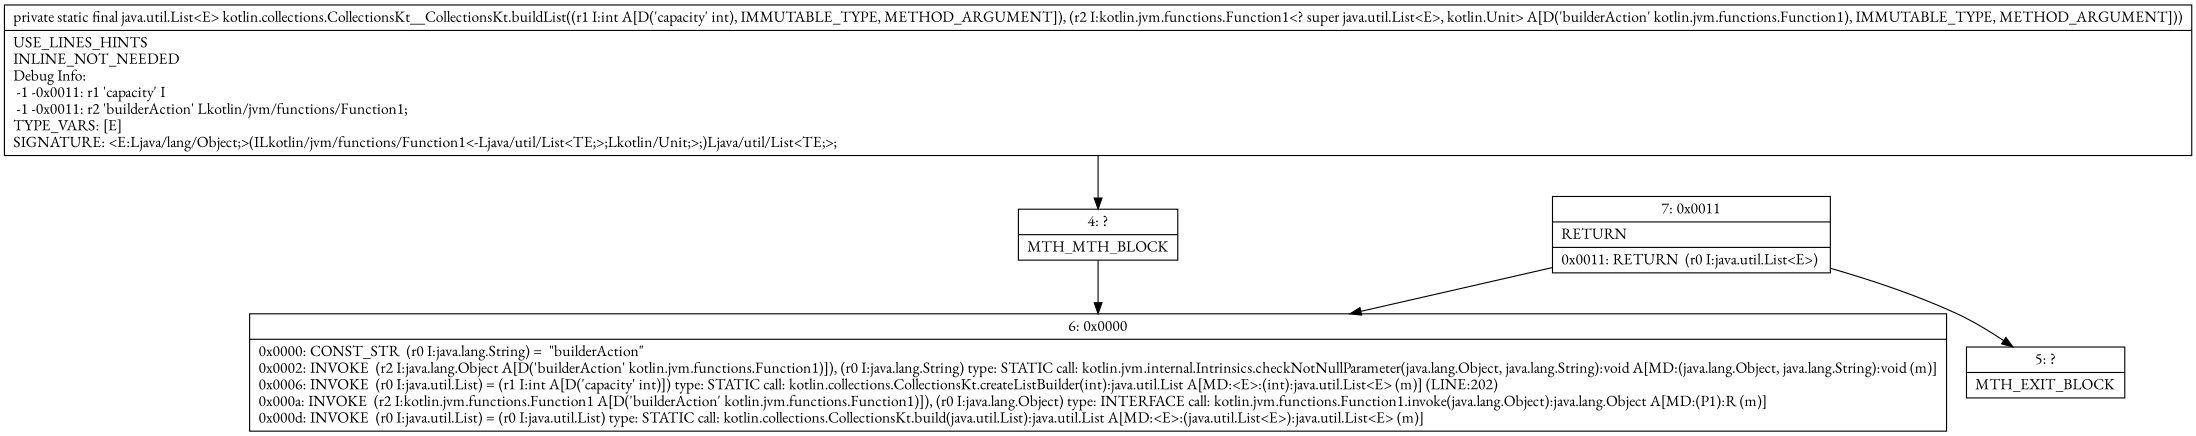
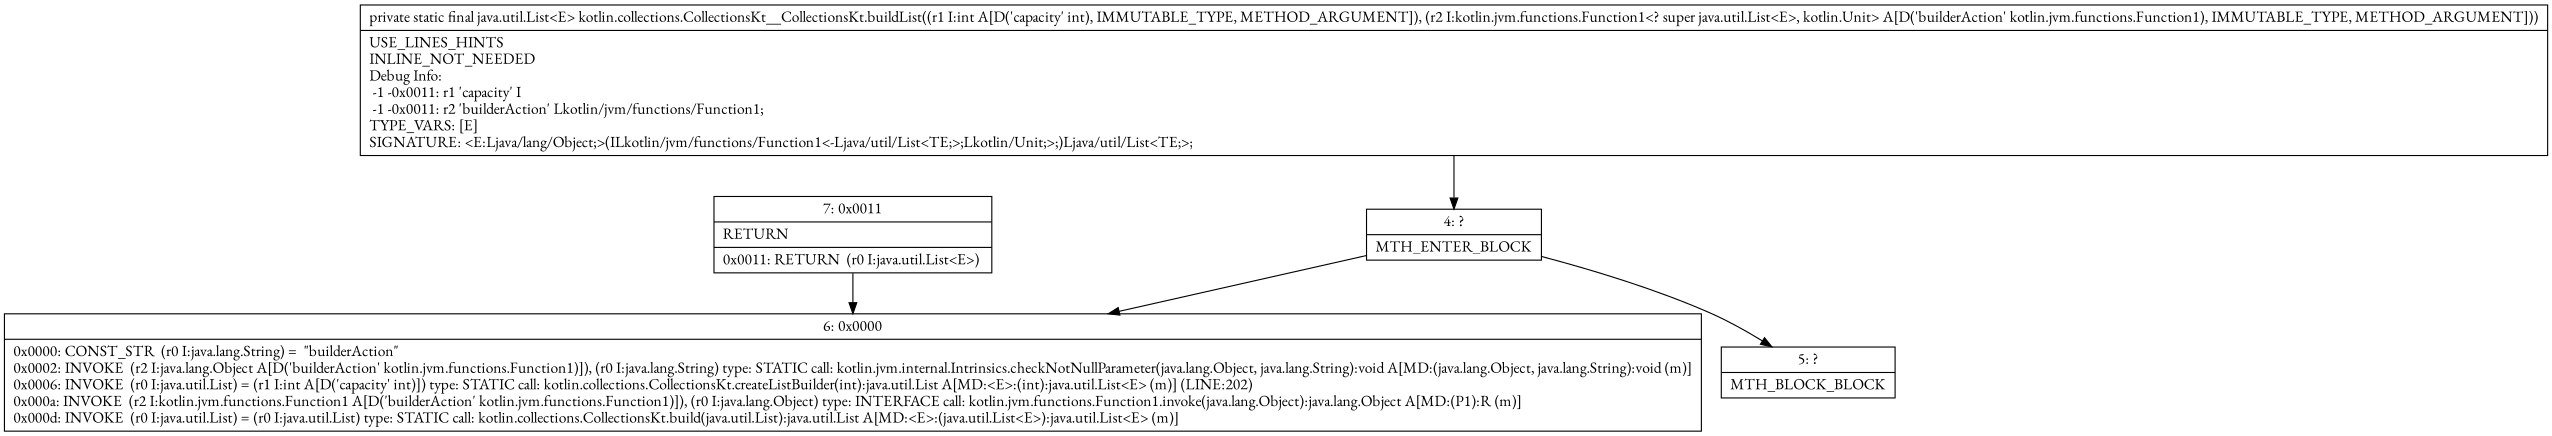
node "4: ?": text "MTH_MTH_BLOCK" -> "MTH_ENTER_BLOCK"
edge "7: 0x0011" -> "5: ?": now "4: ?" -> "5: ?"
node "5: ?": text "MTH_EXIT_BLOCK" -> "MTH_BLOCK_BLOCK"
